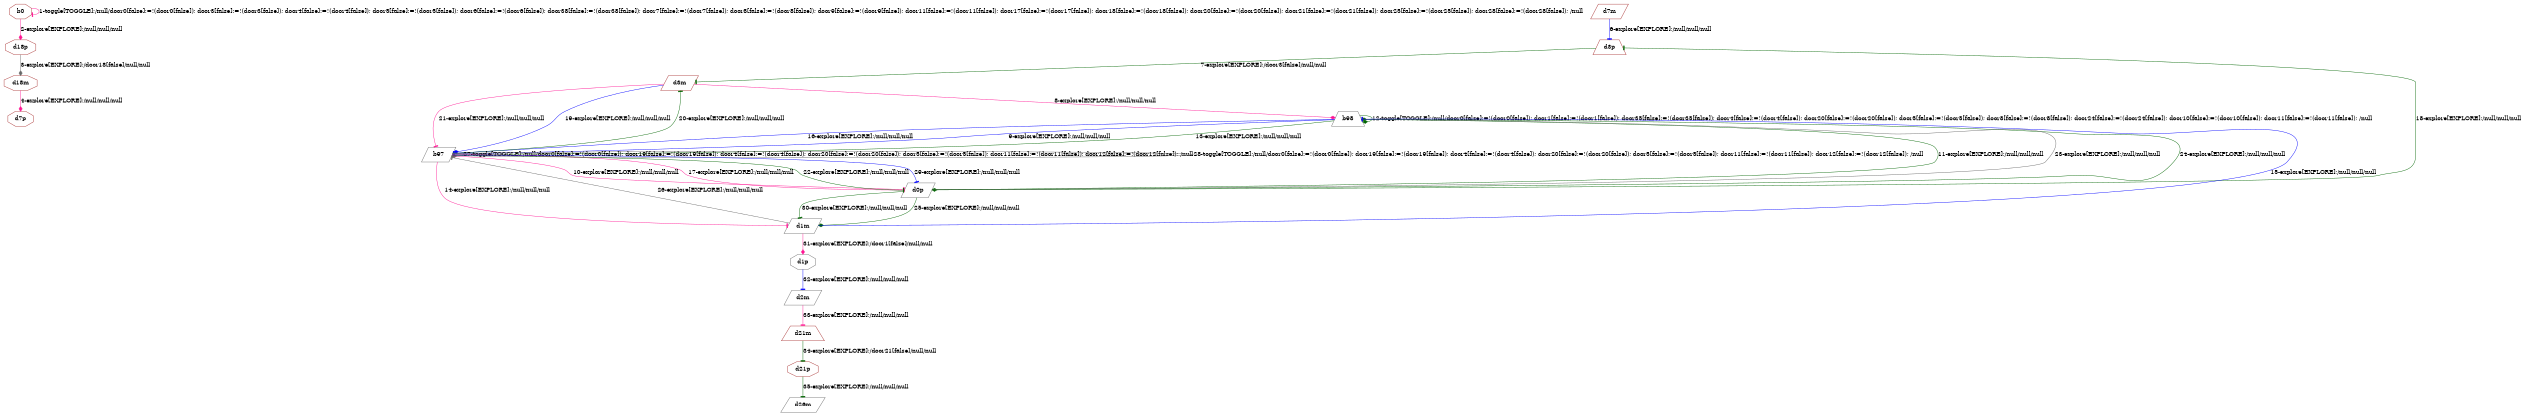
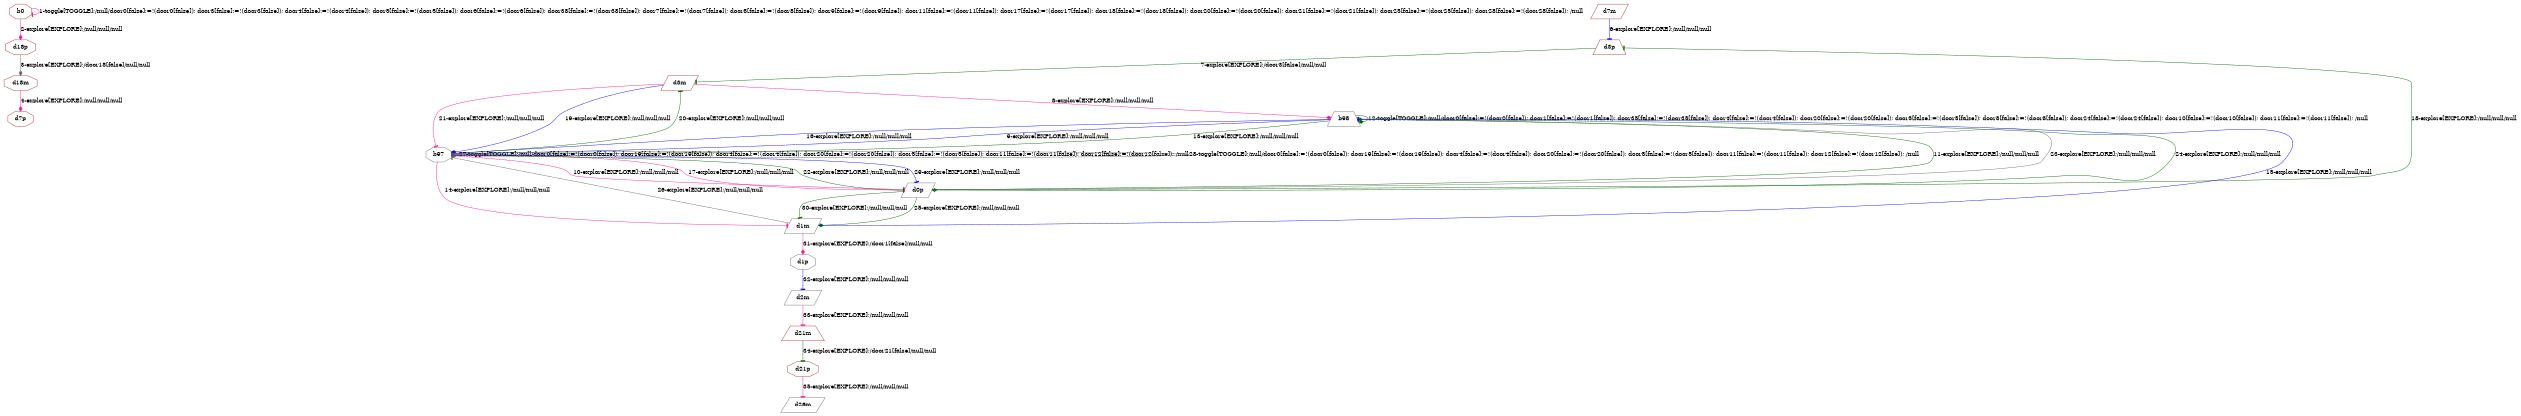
node "b97": shape parallelogram -> octagon
edge "d21p" -> "d26m": color darkgreen -> deeppink
